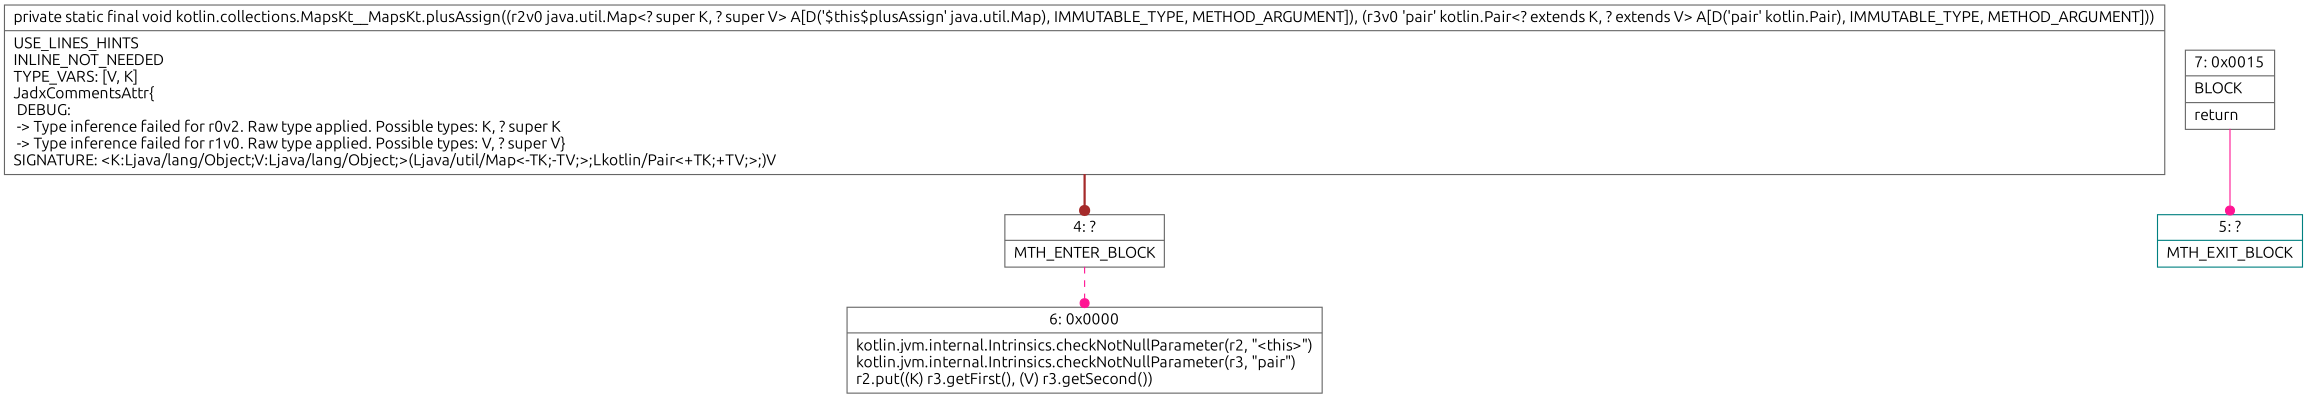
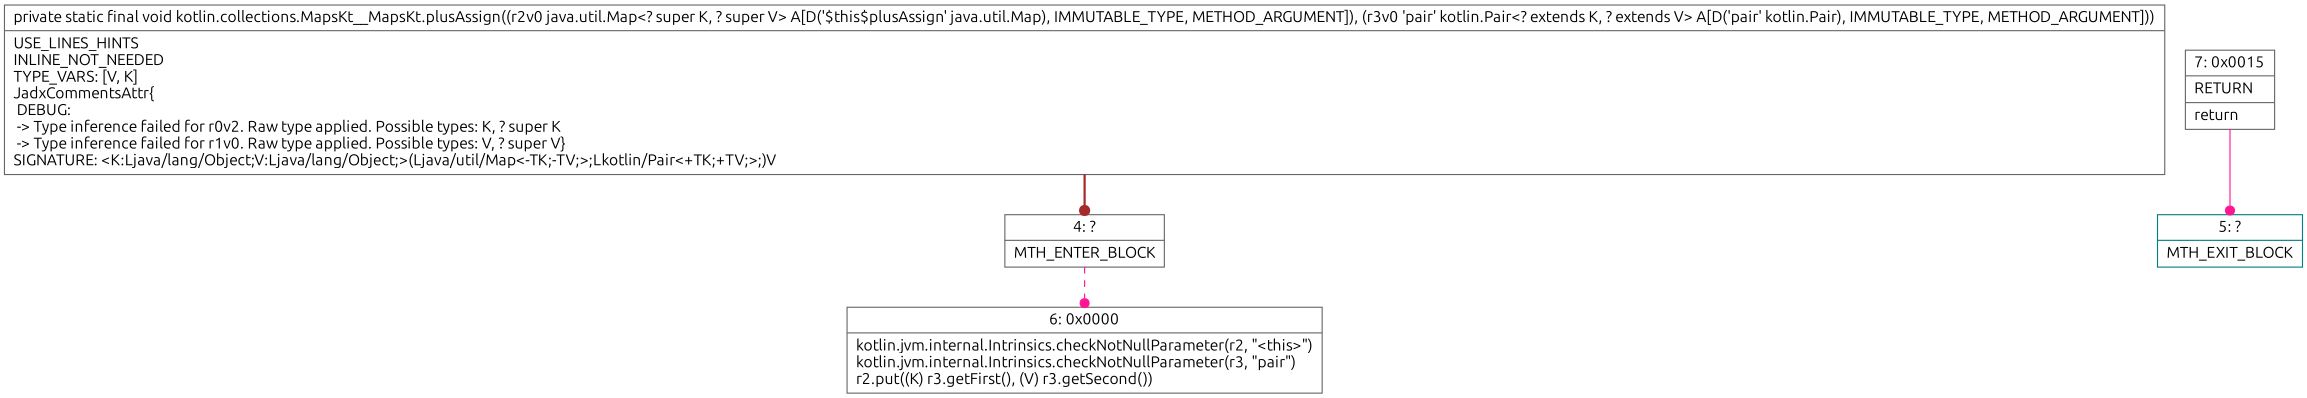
node "7: 0x0015": text "BLOCK" -> "RETURN"
